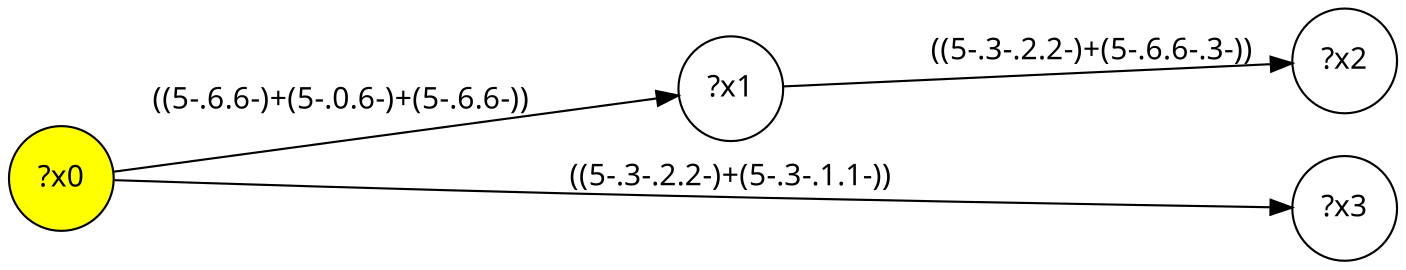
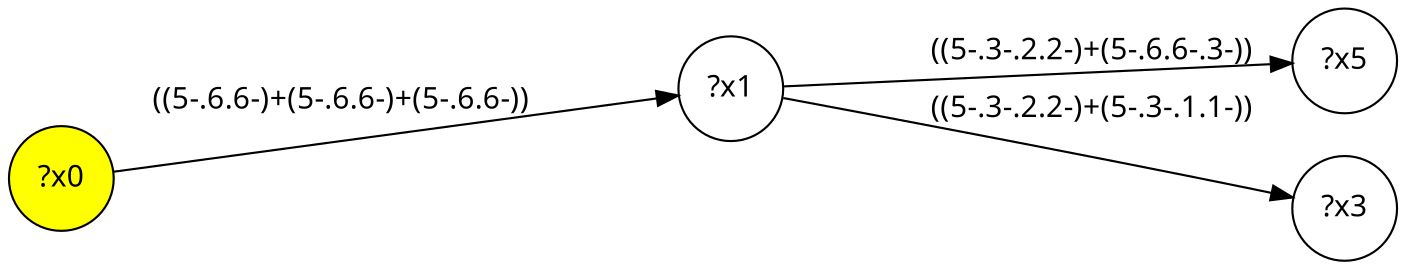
node "?x2": label "?x2" -> "?x5"
edge "?x0" -> "?x1": label "((5-.6.6-)+(5-.0.6-)+(5-.6.6-))" -> "((5-.6.6-)+(5-.6.6-)+(5-.6.6-))"
edge "?x0" -> "?x3": now "?x1" -> "?x3"
